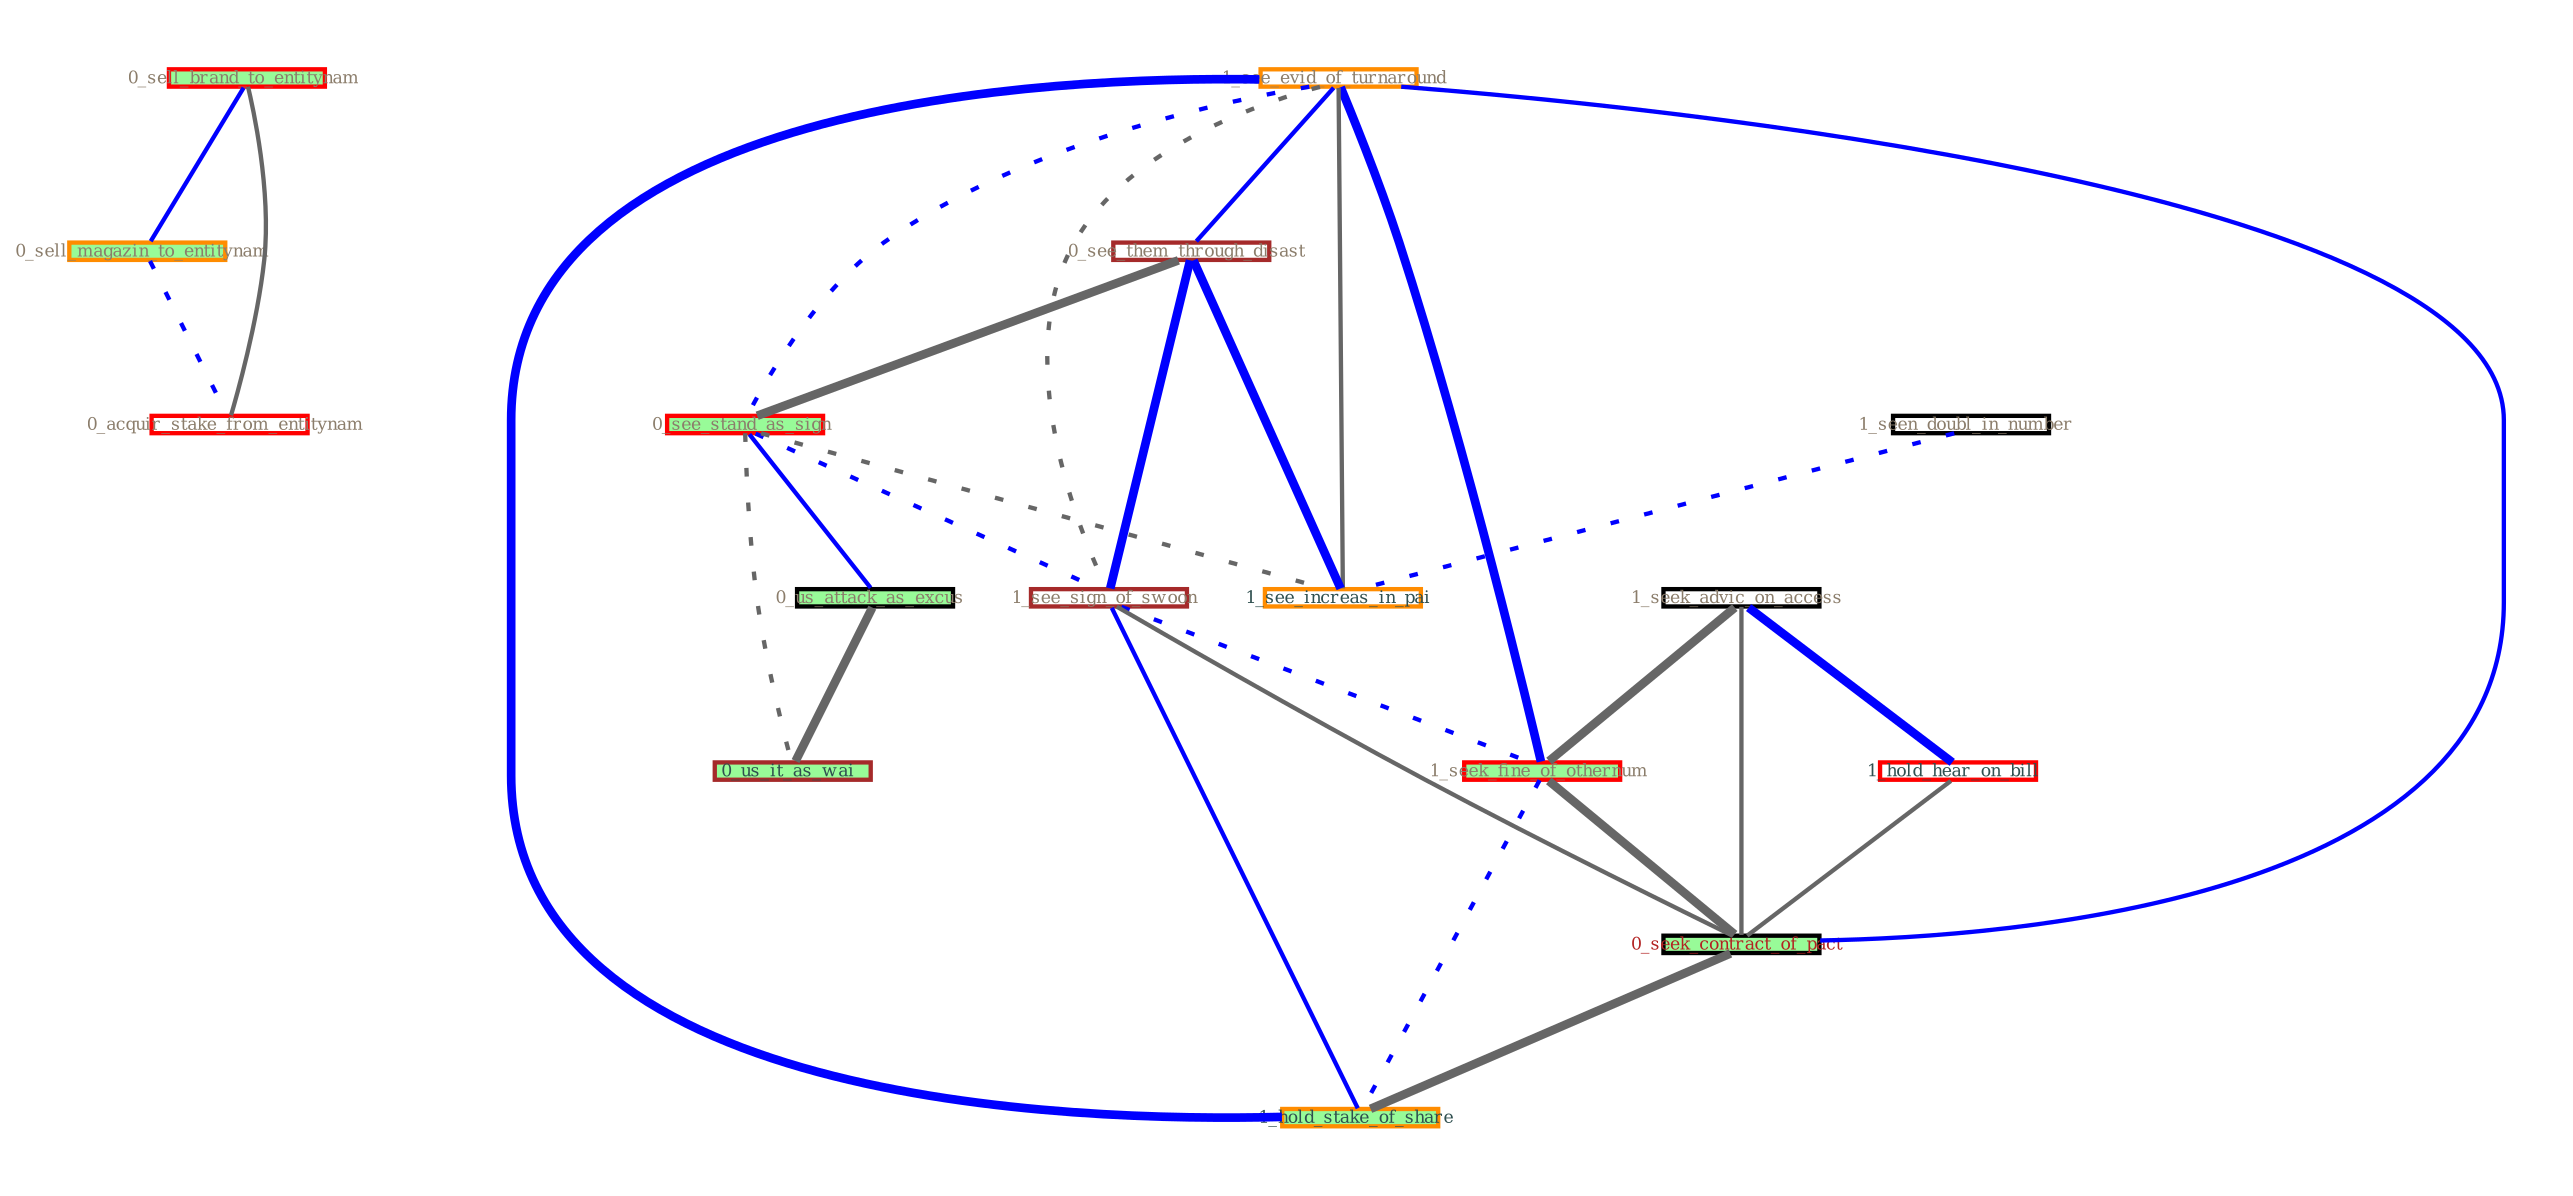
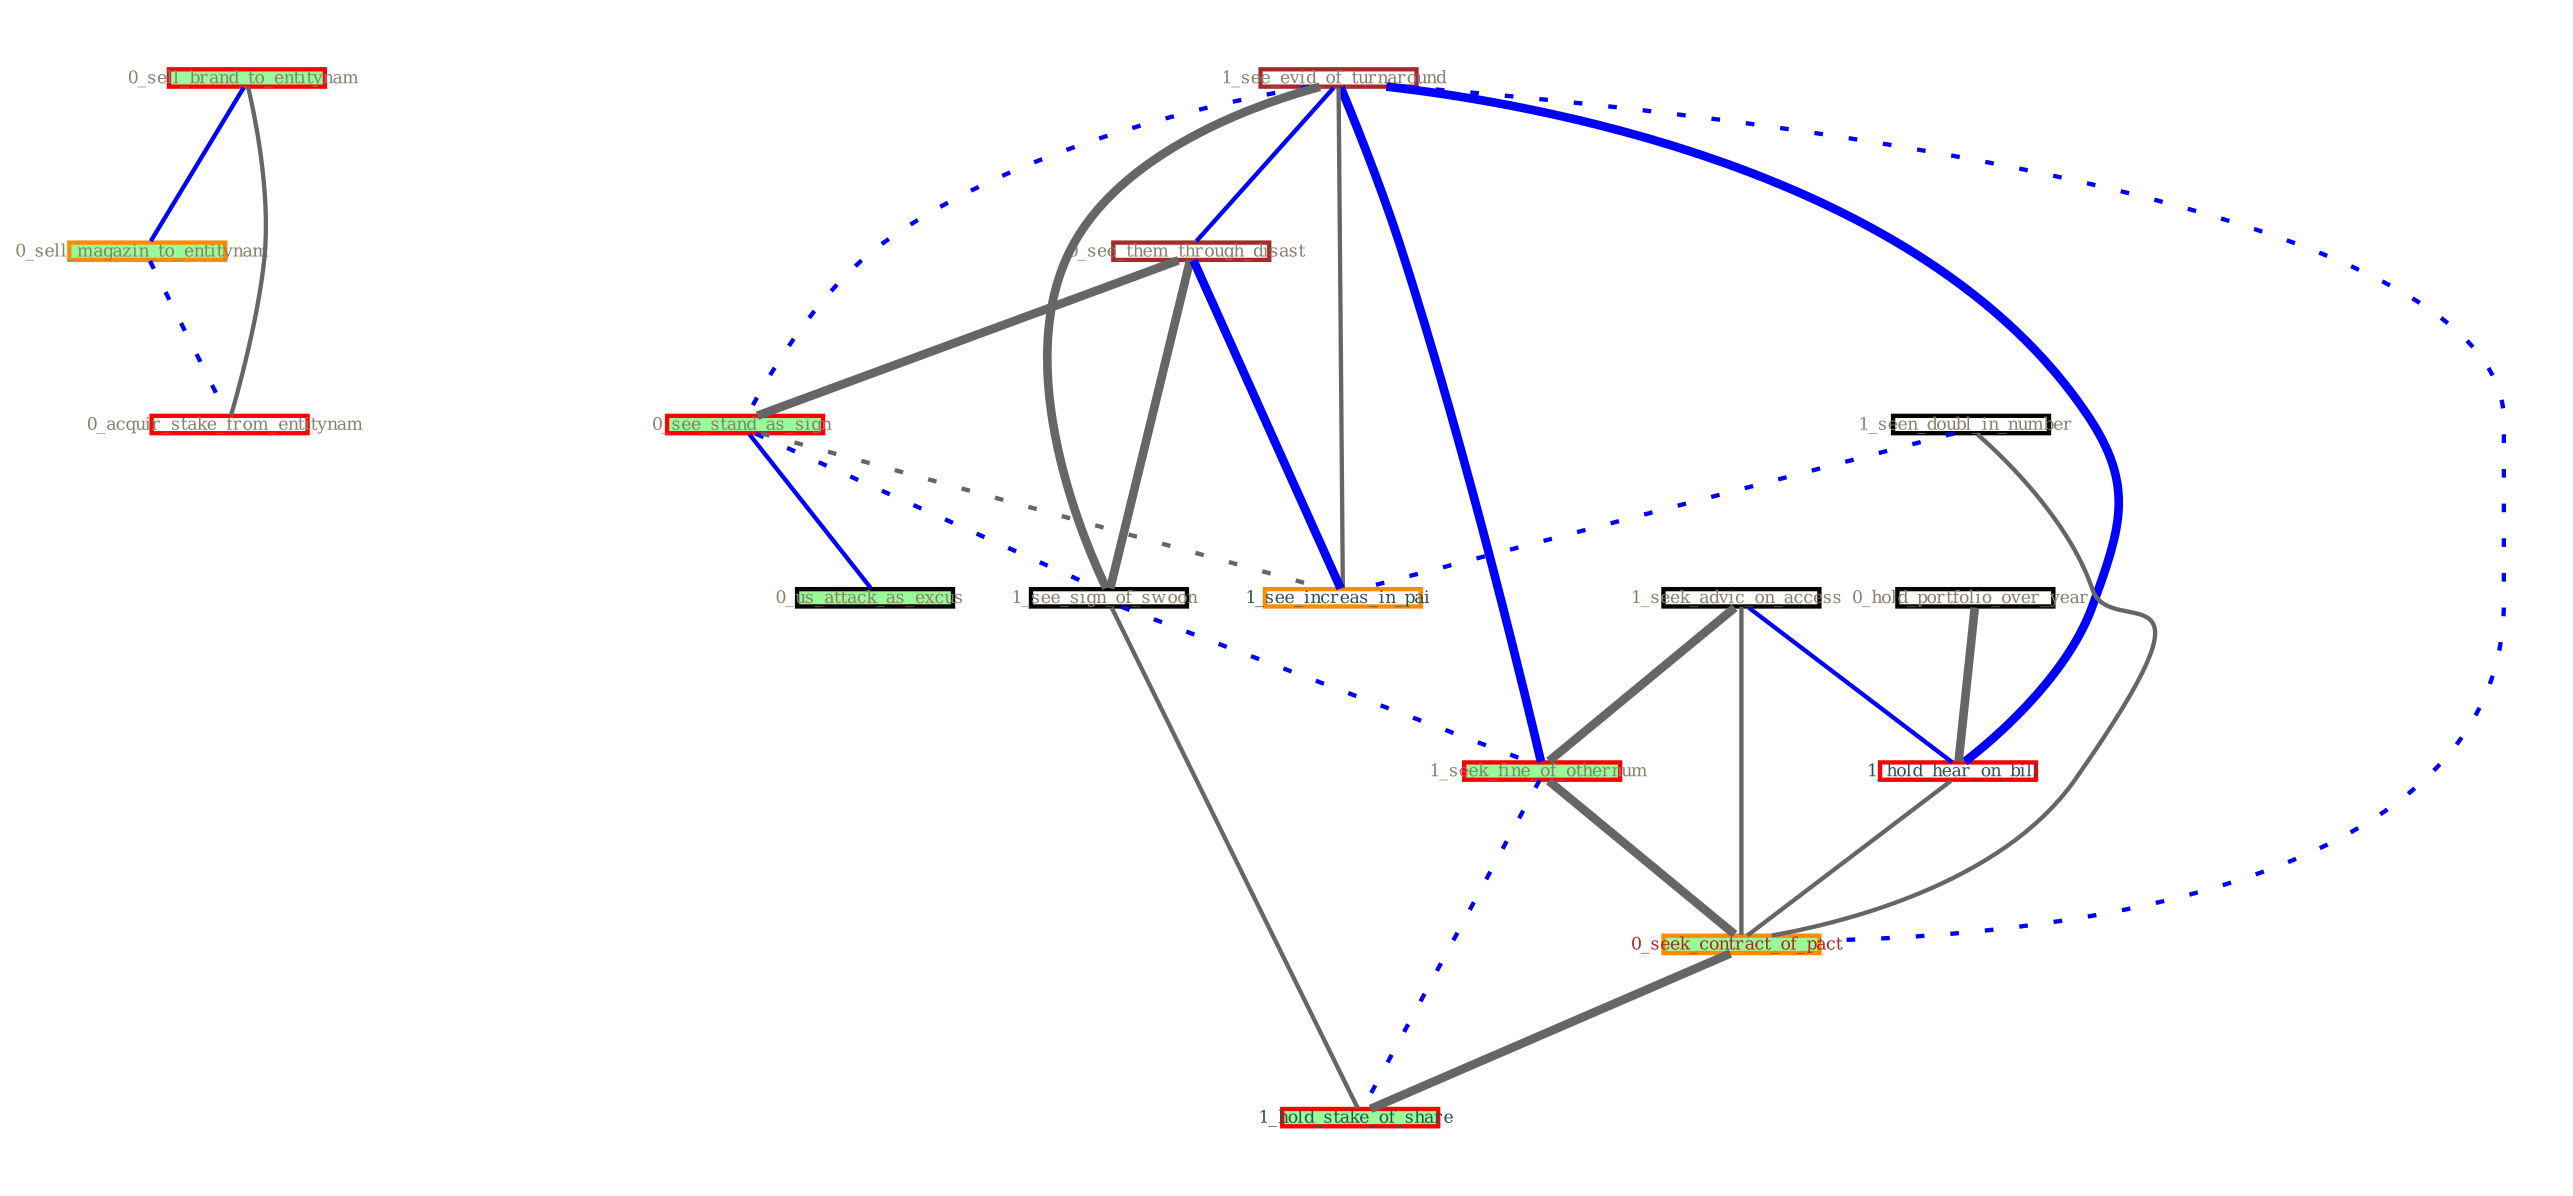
node "1_see_evid_of_turnaround": color darkorange -> brown
edge "1_see_evid_of_turnaround" -- "1_see_sign_of_swoon": style dotted -> bold
edge "1_see_evid_of_turnaround" -- "0_seek_contract_of_pact": style solid -> dotted
edge "0_see_them_through_disast" -- "1_see_sign_of_swoon": color blue -> gray40
node "1_see_sign_of_swoon": color brown -> black
node "0_hold_portfolio_over_year": added
edge "1_see_evid_of_turnaround" -- "1_hold_stake_of_share": now "1_see_evid_of_turnaround" -- "1_hold_hear_on_bill"
edge "1_seek_advic_on_access" -- "1_hold_hear_on_bill": style bold -> solid
node "0_us_it_as_wai": removed
edge "1_see_sign_of_swoon" -- "0_seek_contract_of_pact": now "1_seen_doubl_in_number" -- "0_seek_contract_of_pact"
edge "1_see_sign_of_swoon" -- "1_hold_stake_of_share": color blue -> gray40
node "0_seek_contract_of_pact": color black -> darkorange
node "1_hold_stake_of_share": color darkorange -> red
